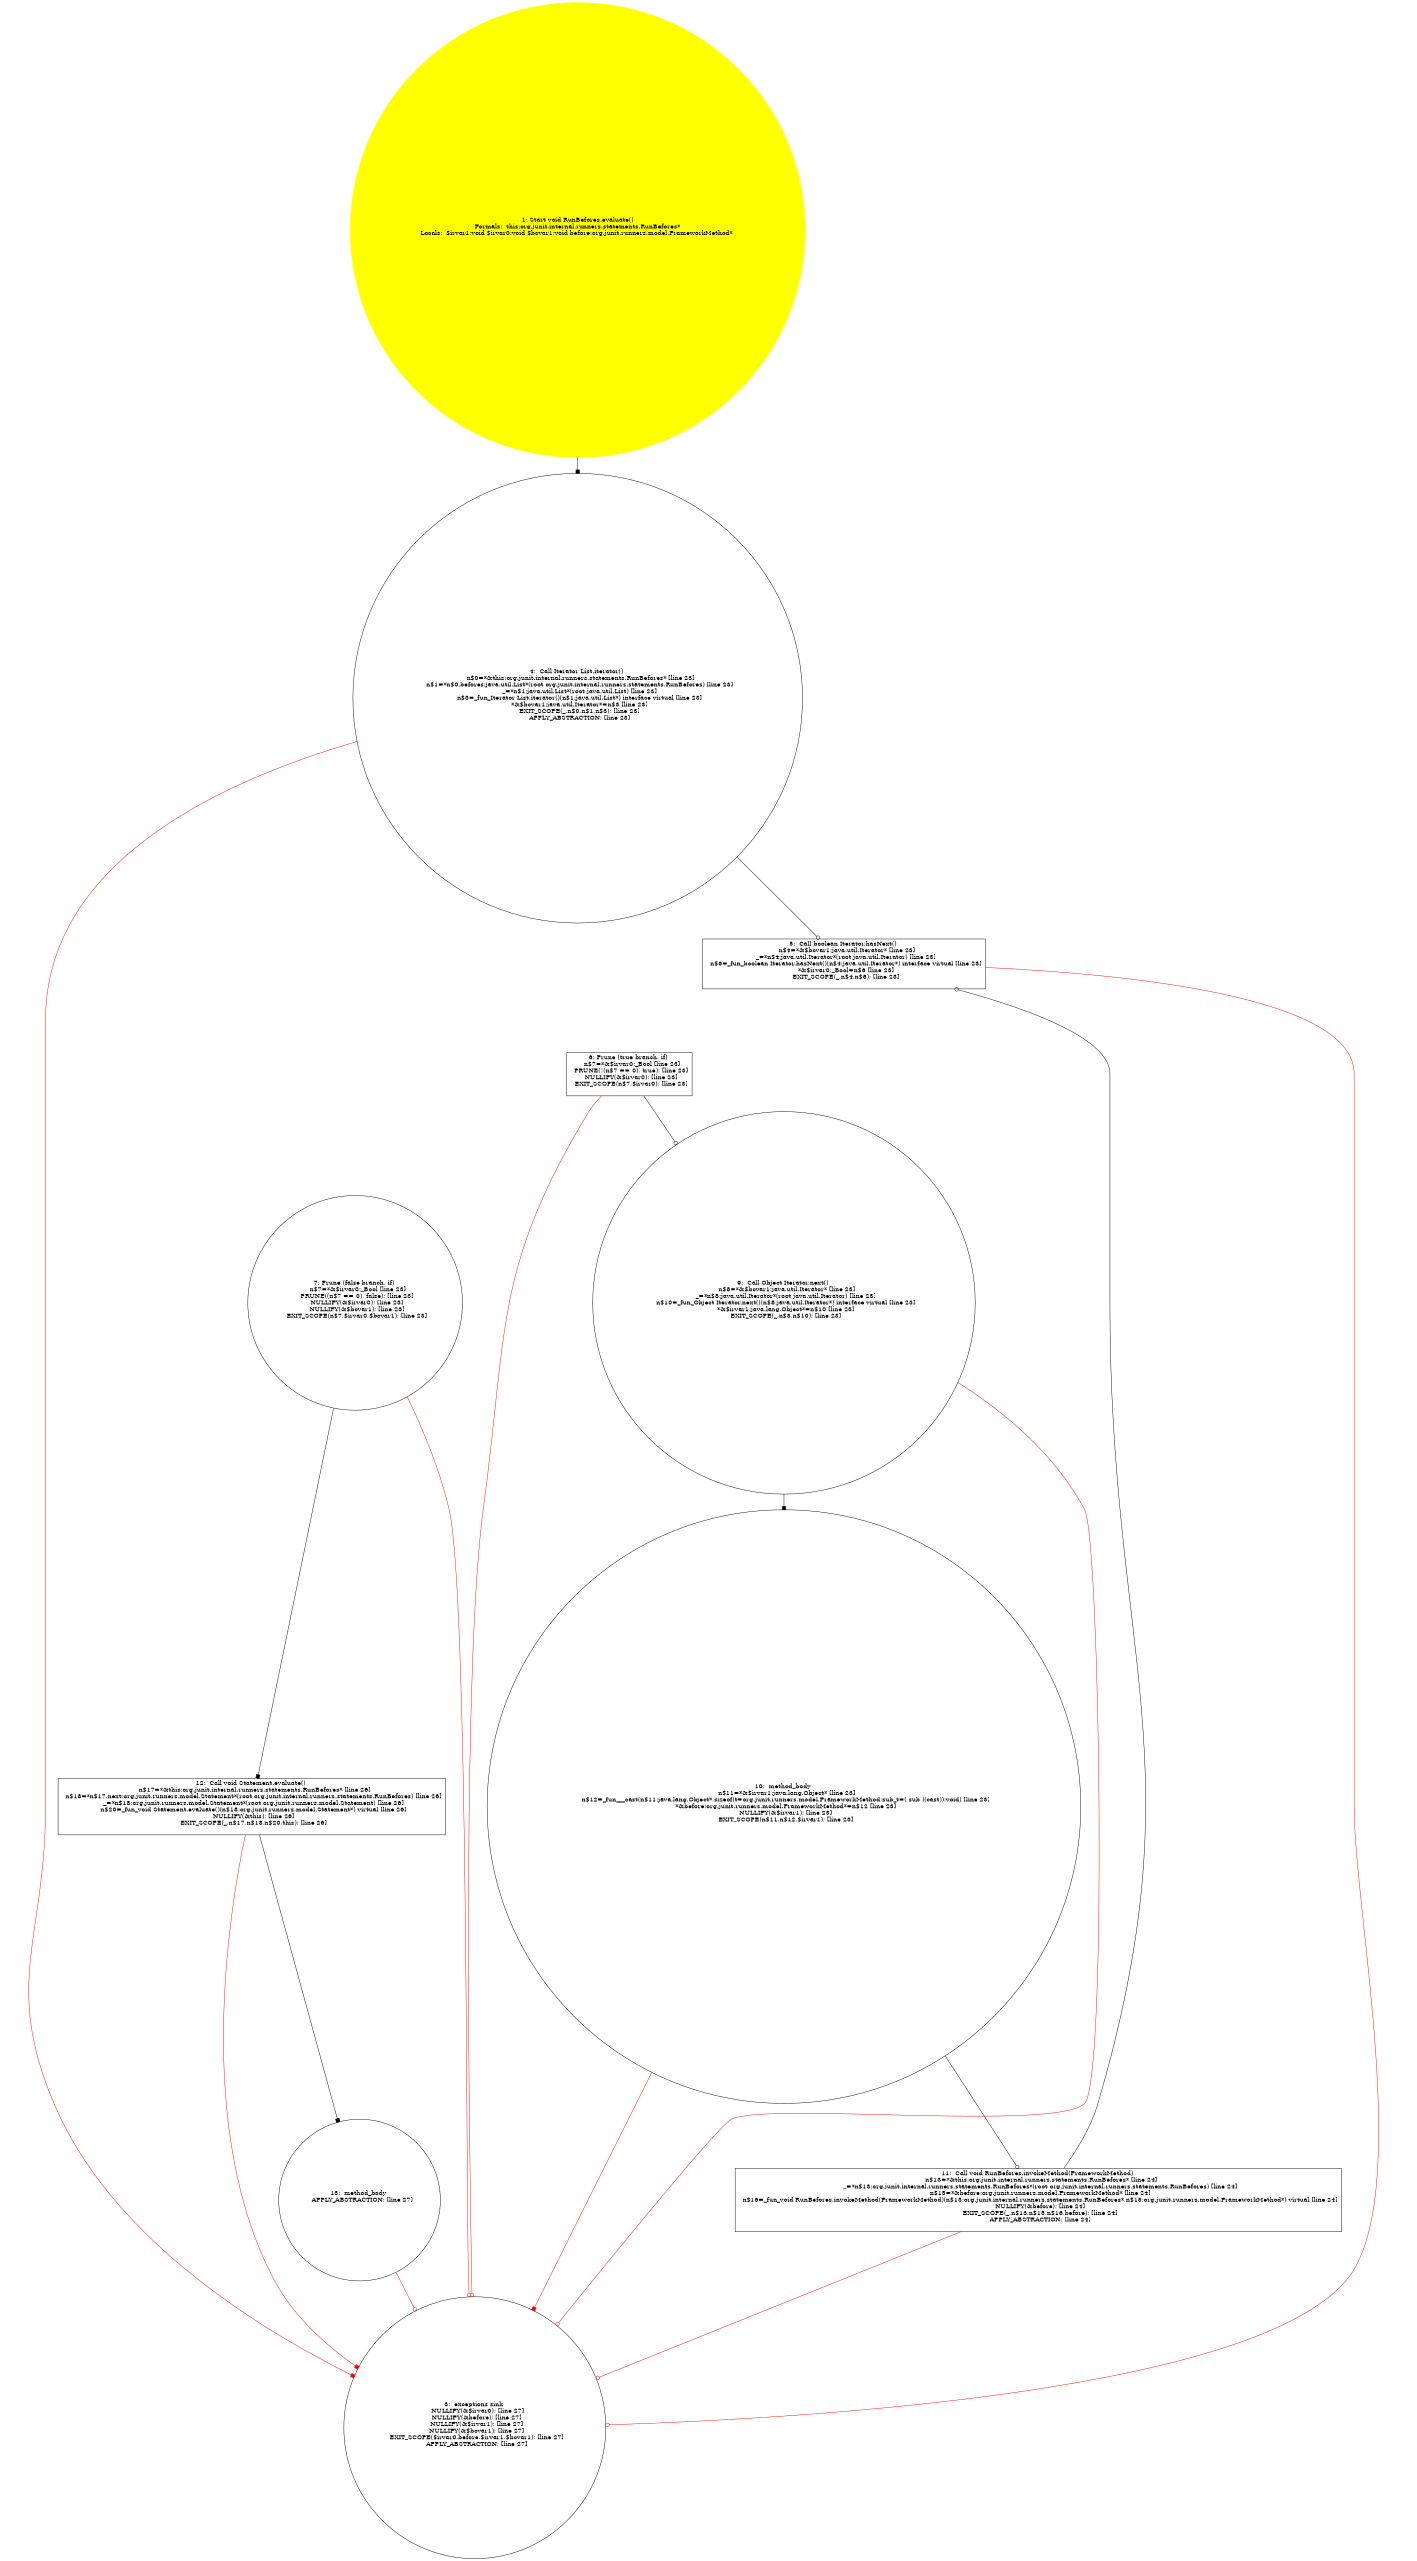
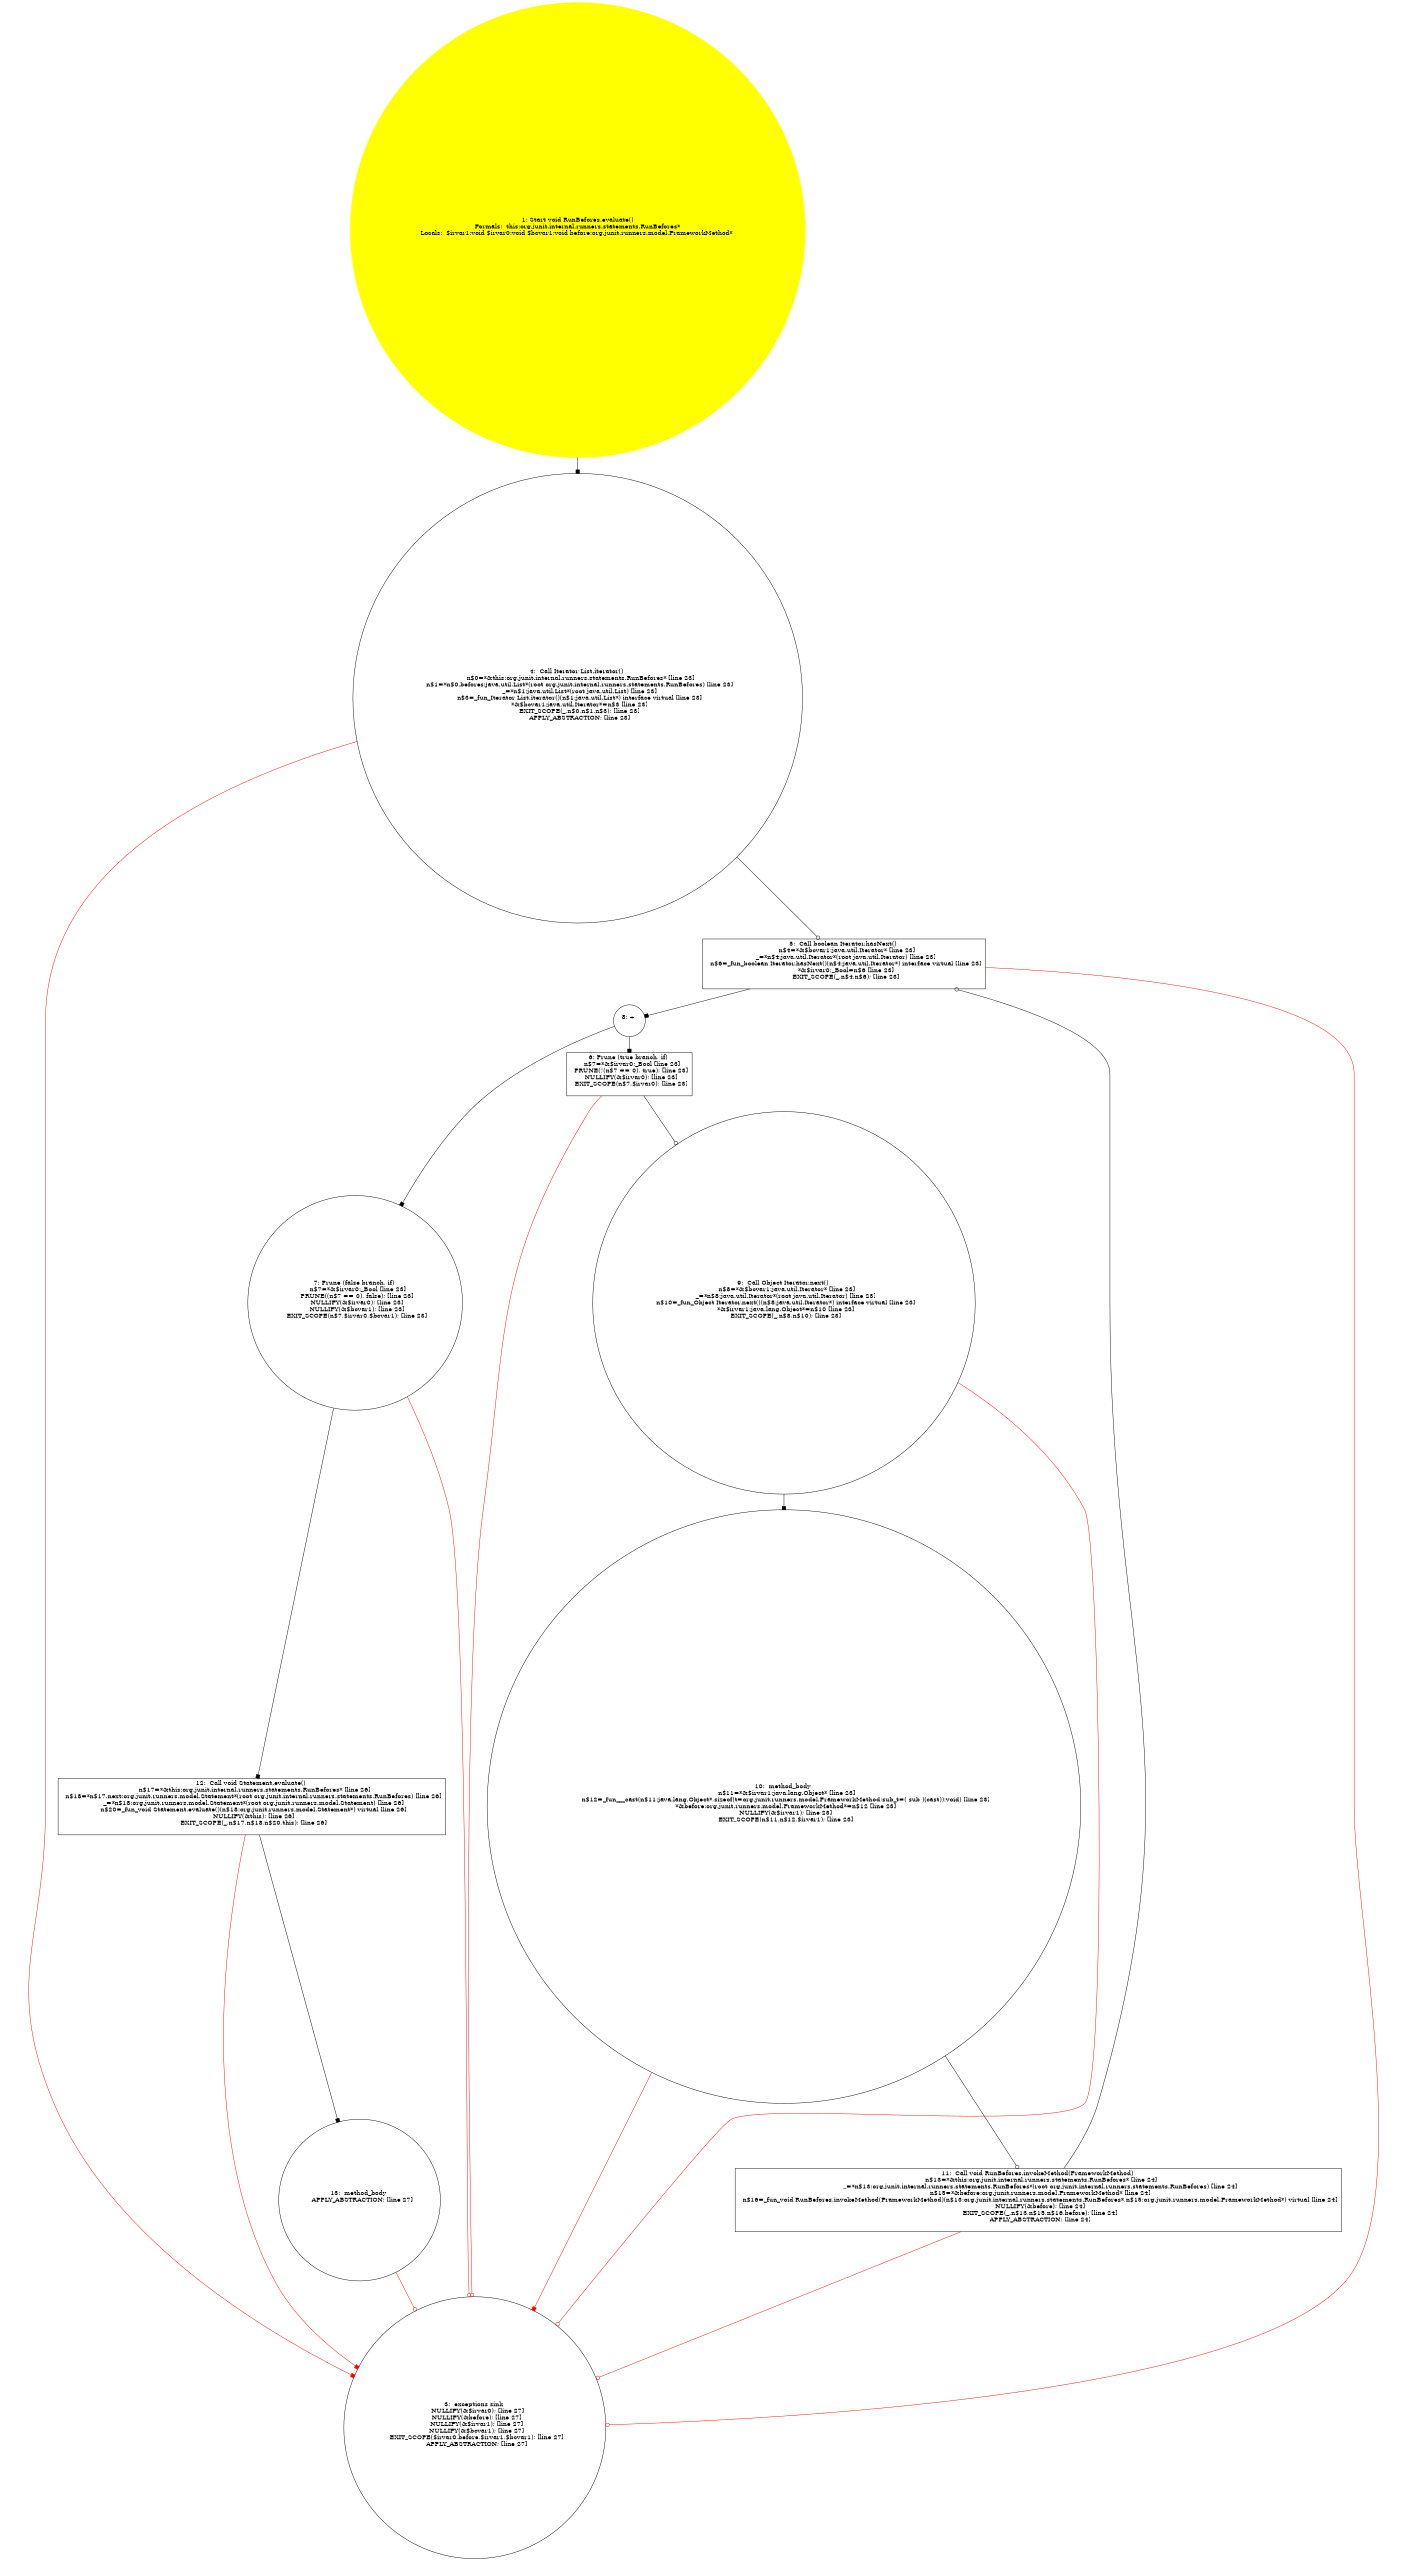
node "8: +": added
